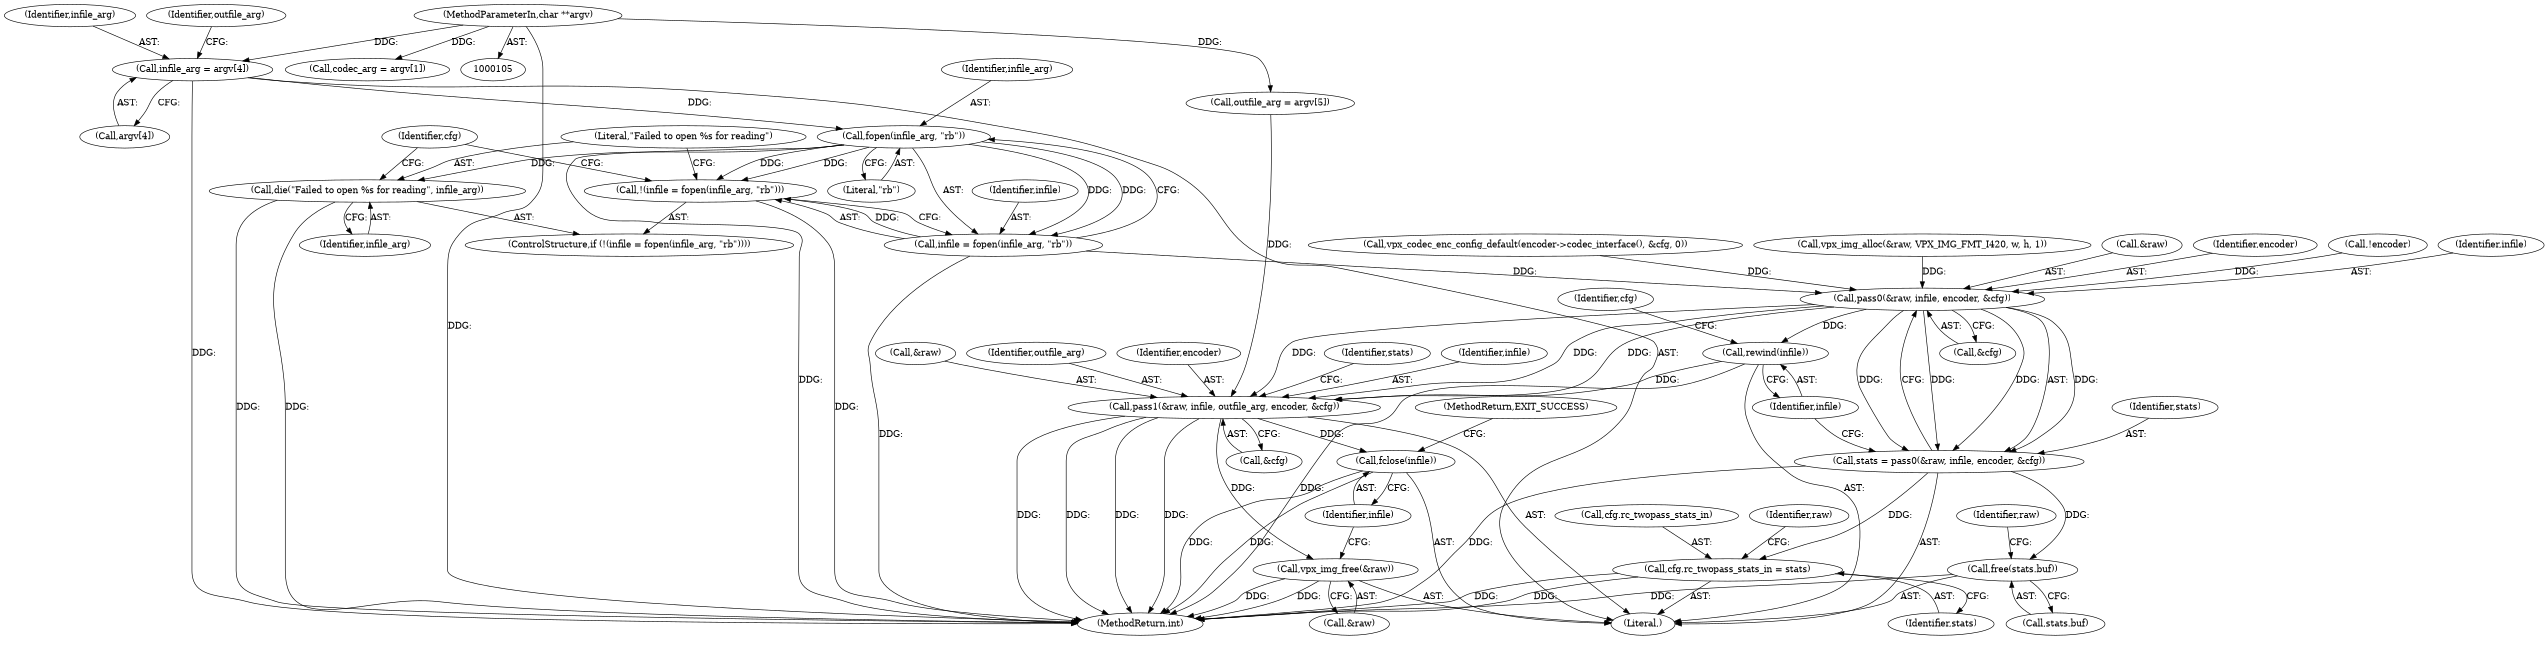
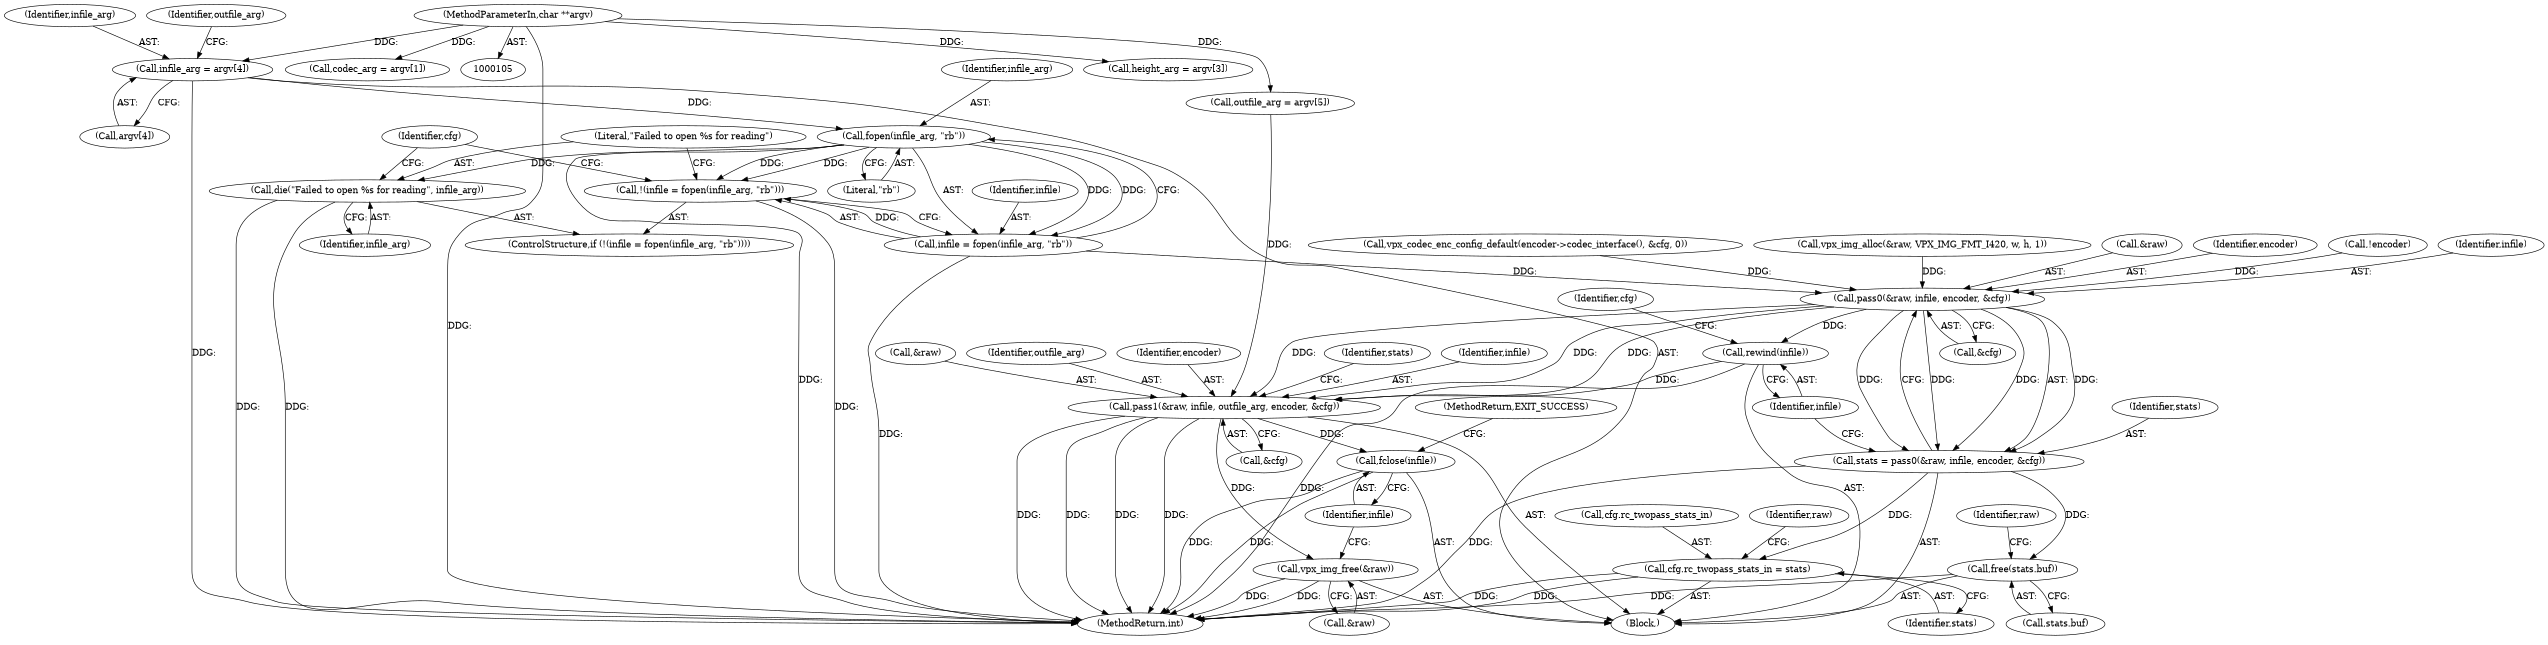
node "(Call,height_arg = argv[3])": added
node "(Literal,)": label "(Literal,)" -> "(Block,)"
